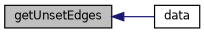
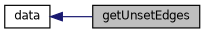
edge "data" -> "getUnsetEdges": reversed
